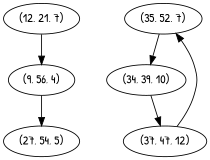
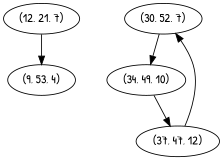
node "(35, 52, 7)": label "(35, 52, 7)" -> "(30, 52, 7)"
node "(9, 56, 4)": label "(9, 56, 4)" -> "(9, 53, 4)"
node "(34, 39, 10)": label "(34, 39, 10)" -> "(34, 49, 10)"
node "(27, 54, 5)": removed
